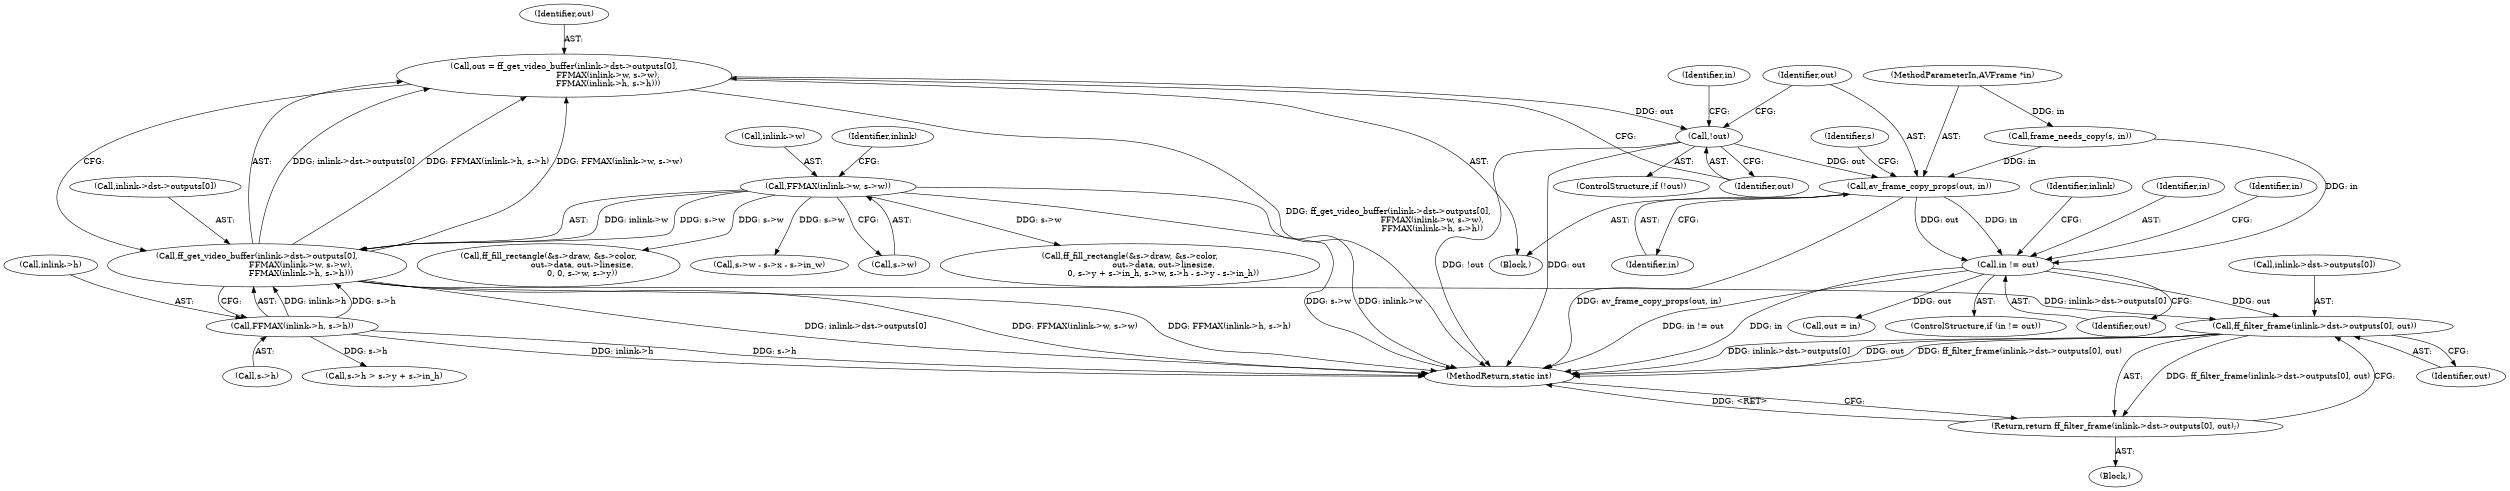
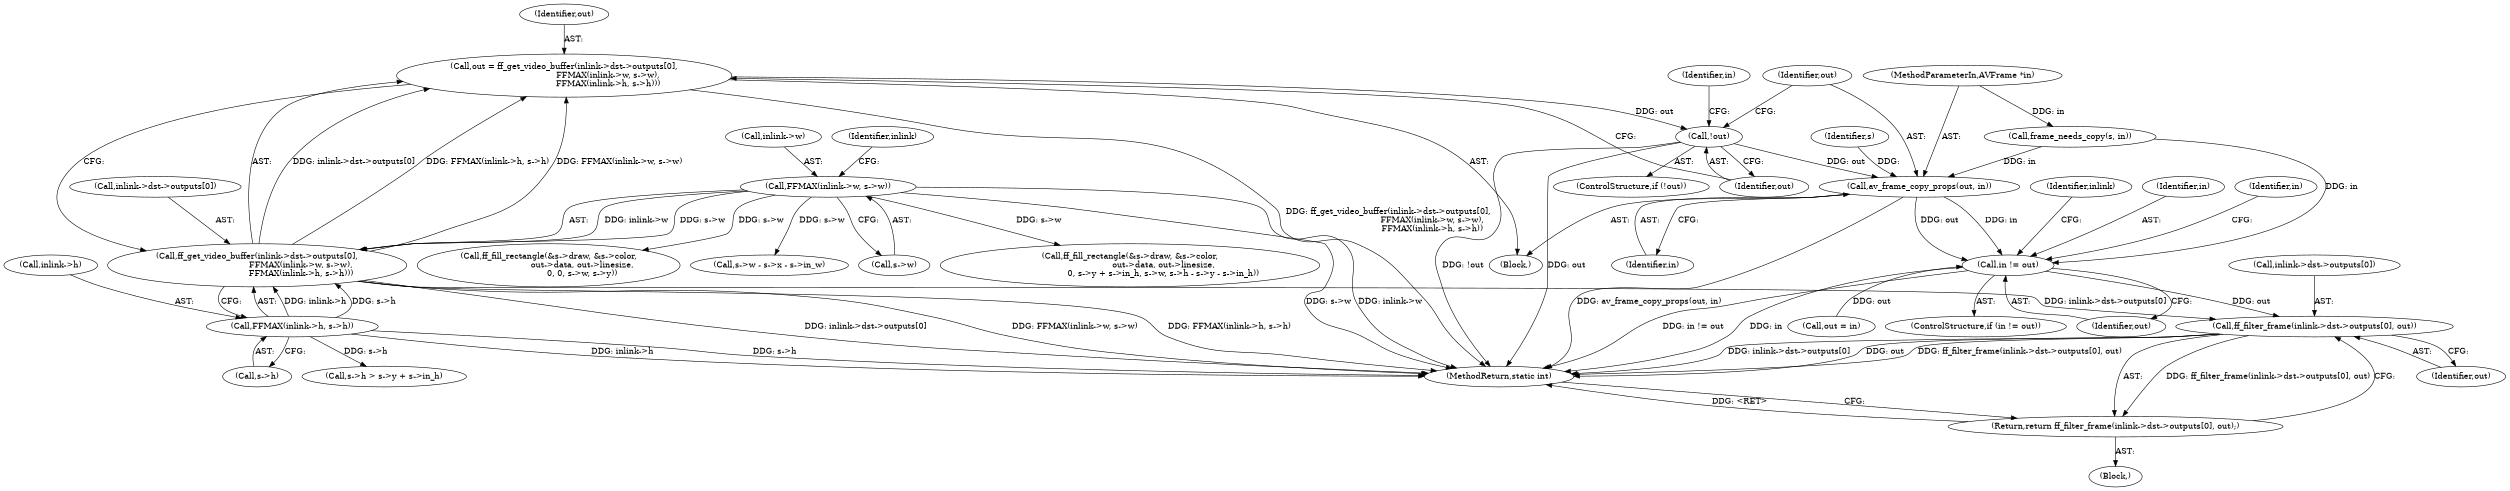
edge "(Identifier,s)" -> "(Call,av_frame_copy_props(out, in))": label "CFG: " -> "DDG: "
edge "(Call,in != out)" -> "(Call,out = in)": reversed
edge "(Call,FFMAX(inlink->h, s->h))" -> "(Call,s->h)": added, label "CFG:"
